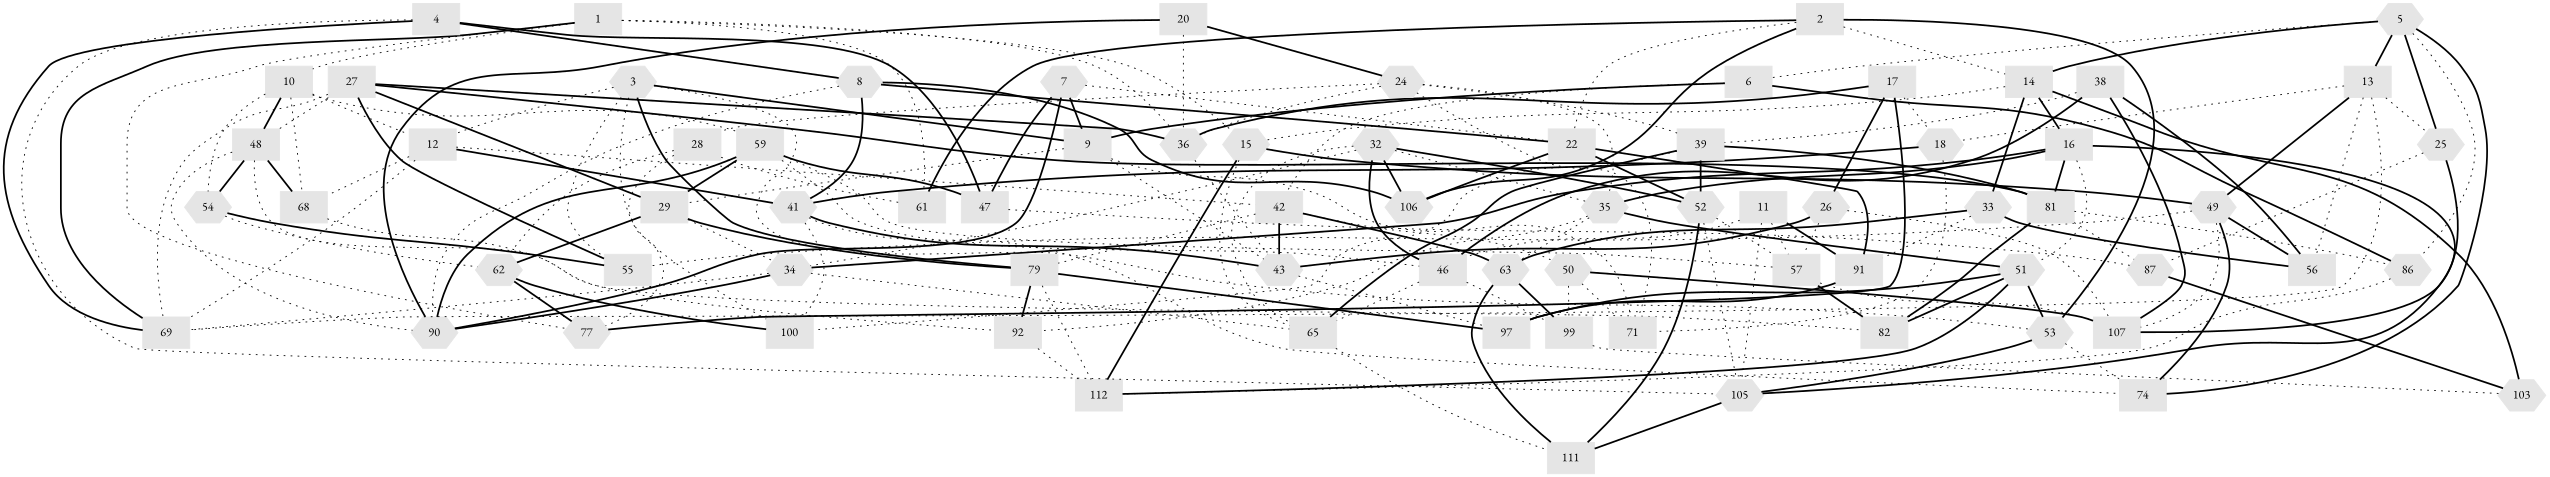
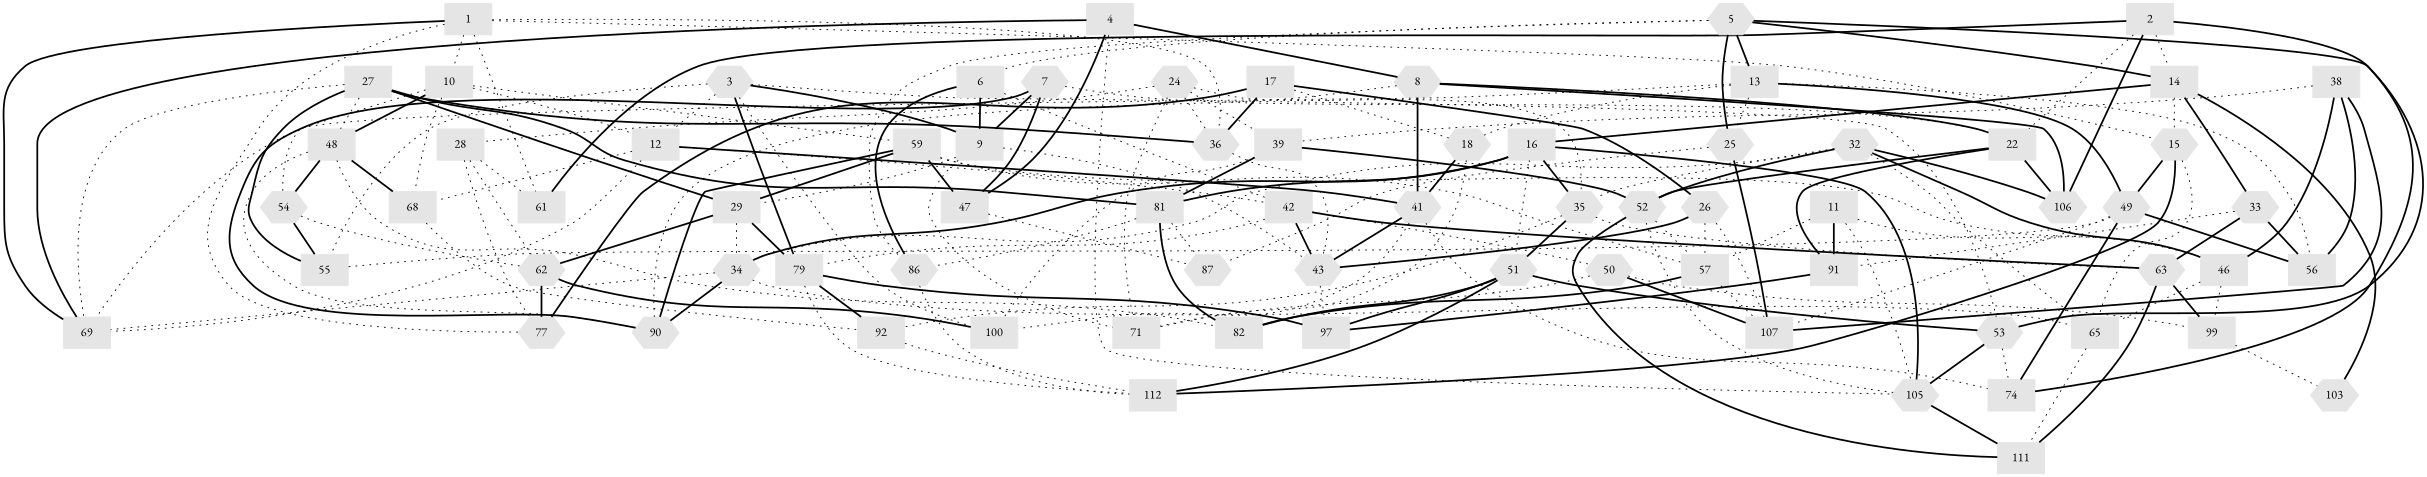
node "20": removed
edge "39" -- "65": removed
edge "87" -- "103": removed
